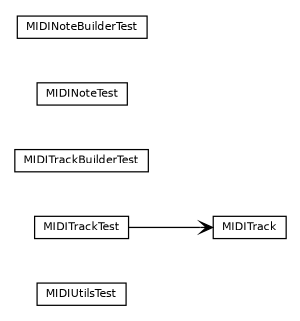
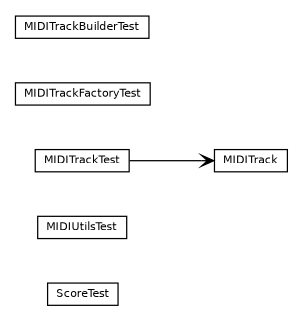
node "MIDINoteBuilderTest": removed
node "MIDITrackFactoryTest": added
node "MIDINoteTest": removed
node "ScoreTest": added
